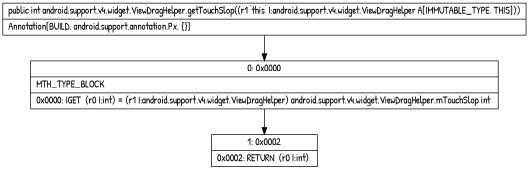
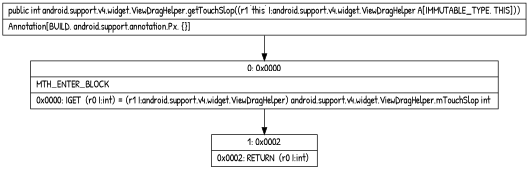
node "0: 0x0000": text "MTH_TYPE_BLOCK" -> "MTH_ENTER_BLOCK"
